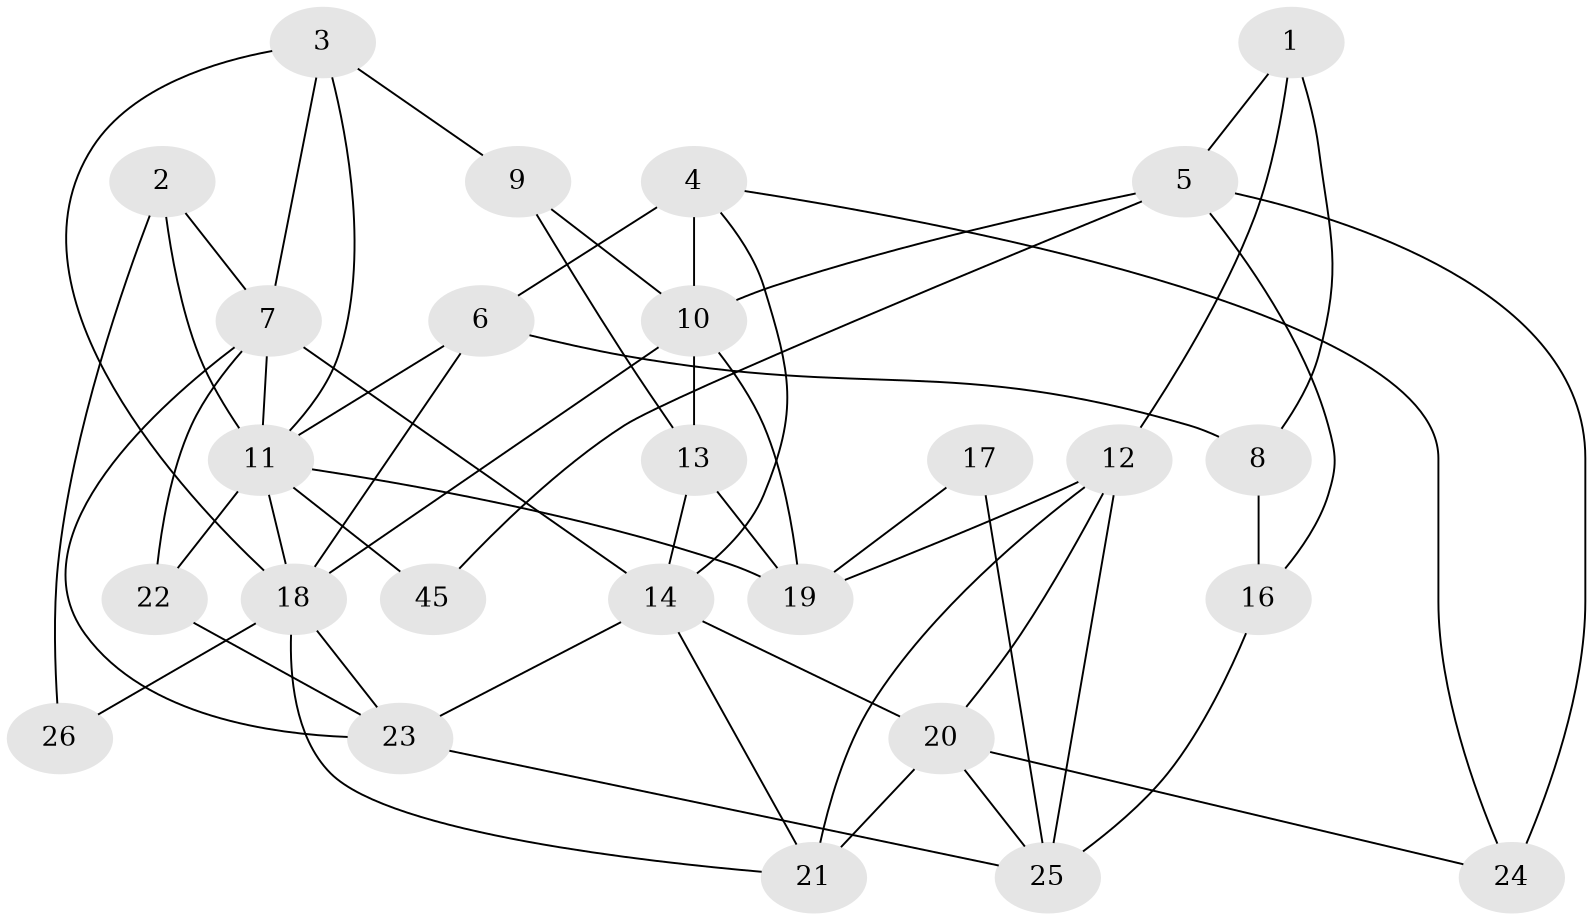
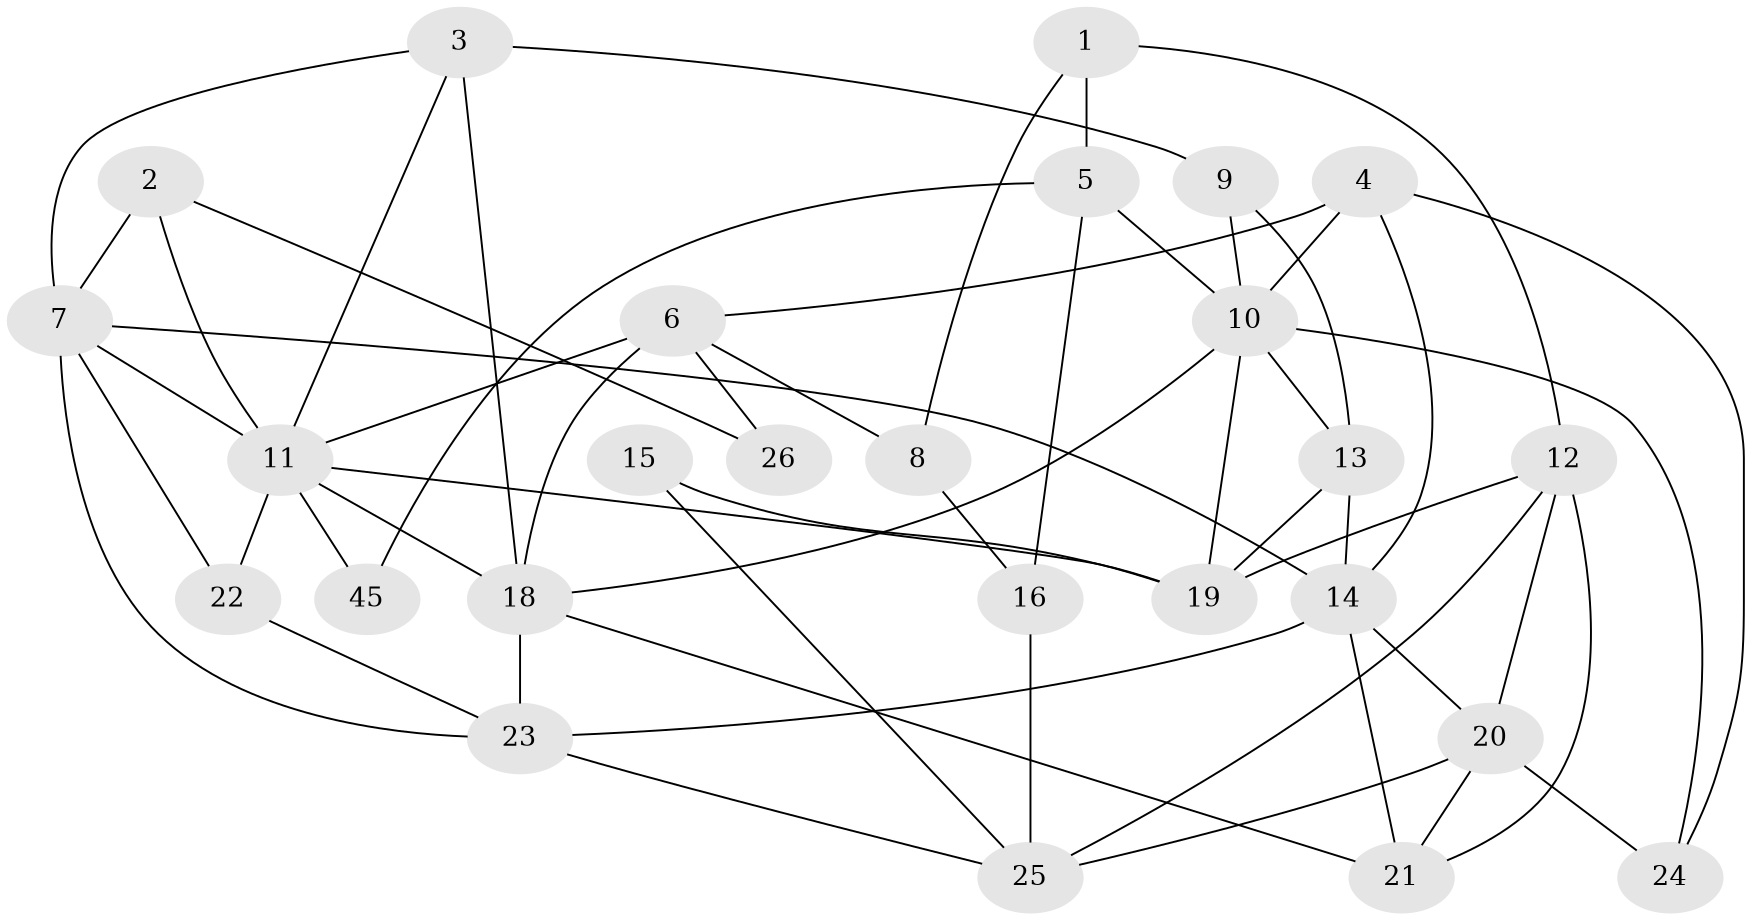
edge "5" -- "24": now "10" -- "24"
node "17": label "17" -> "15"
edge "18" -- "26": now "6" -- "26"
